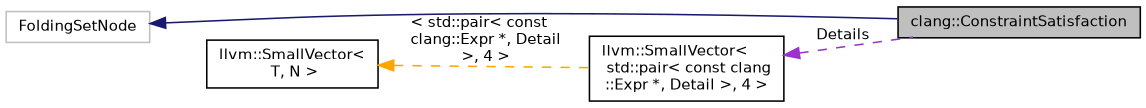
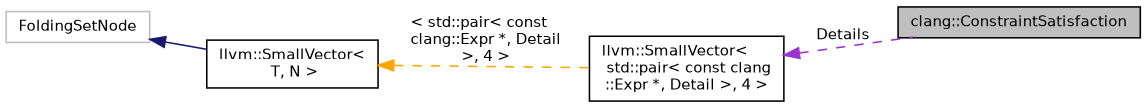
edge "clang::ConstraintSatisfaction" -> "FoldingSetNode": now "llvm::SmallVector< T, N >" -> "FoldingSetNode"
